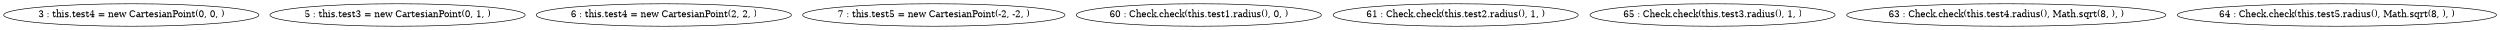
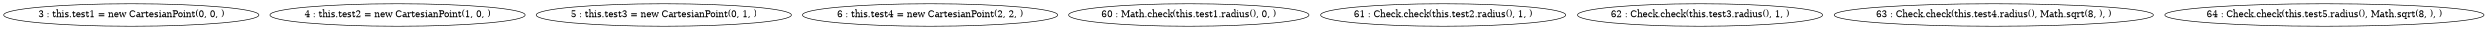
node "3 : this.test4 = new CartesianPoint(0, 0, )": label "3 : this.test4 = new CartesianPoint(0, 0, )" -> "3 : this.test1 = new CartesianPoint(0, 0, )"
node "4 : this.test2 = new CartesianPoint(1, 0, )": added
node "7 : this.test5 = new CartesianPoint(-2, -2, )": removed
node "60 : Check.check(this.test1.radius(), 0, )": label "60 : Check.check(this.test1.radius(), 0, )" -> "60 : Math.check(this.test1.radius(), 0, )"
node "65 : Check.check(this.test3.radius(), 1, )": label "65 : Check.check(this.test3.radius(), 1, )" -> "62 : Check.check(this.test3.radius(), 1, )"
